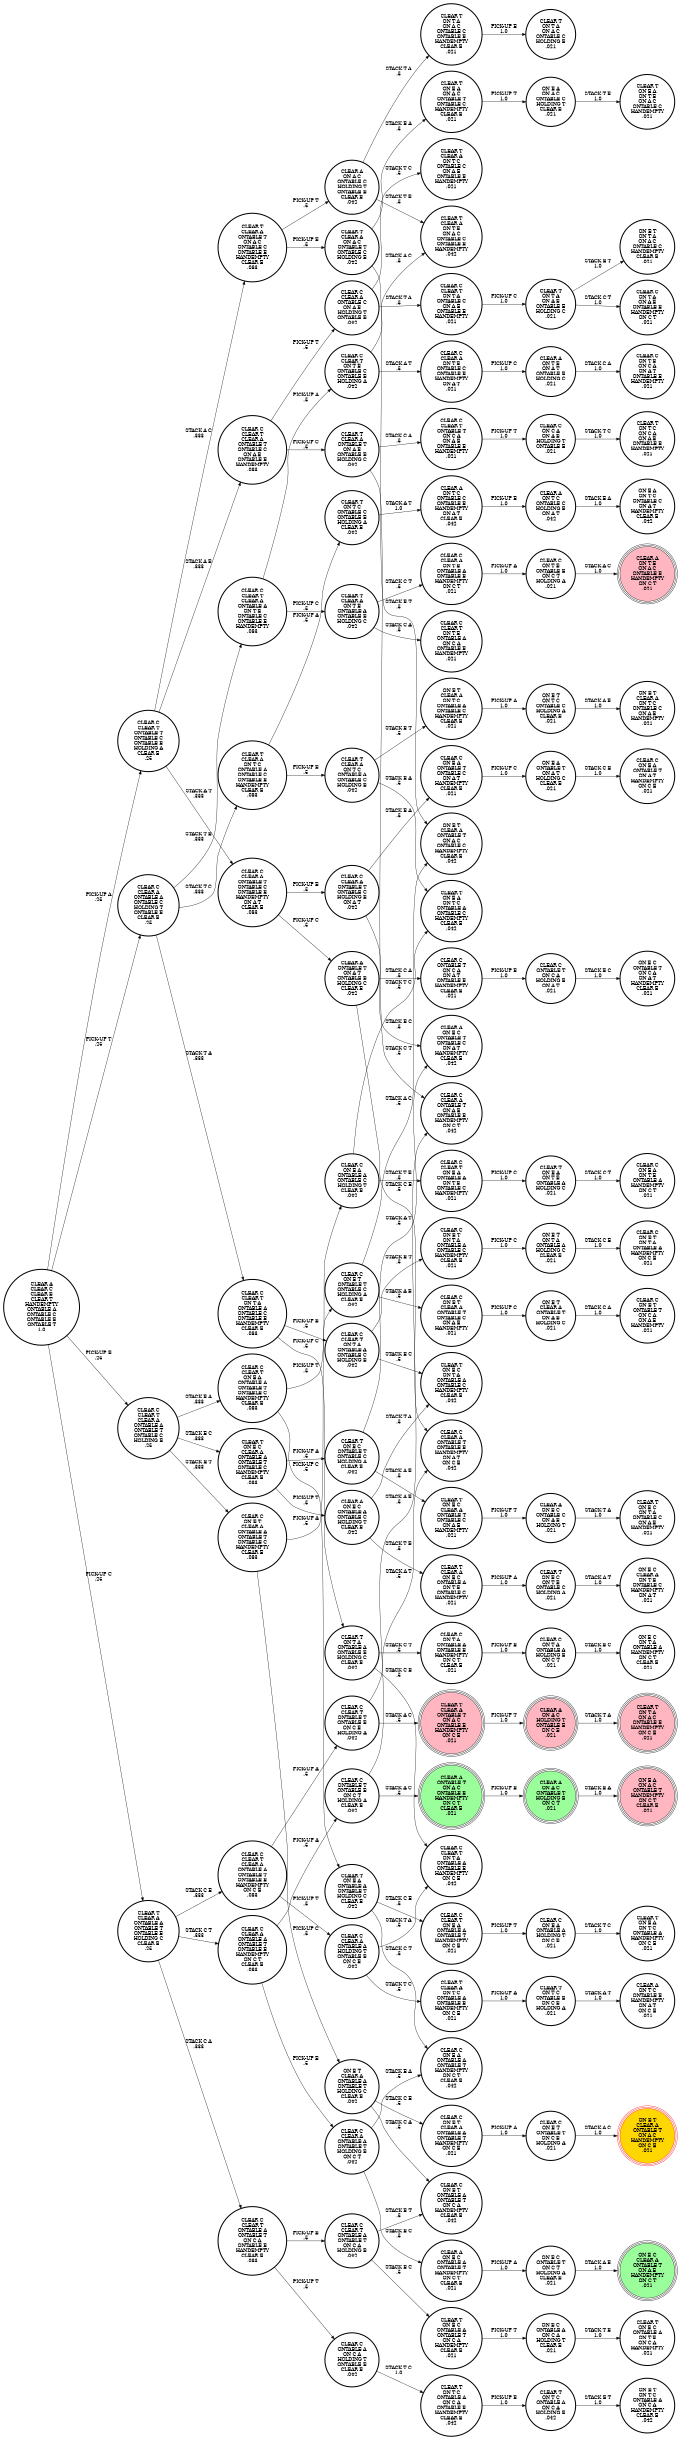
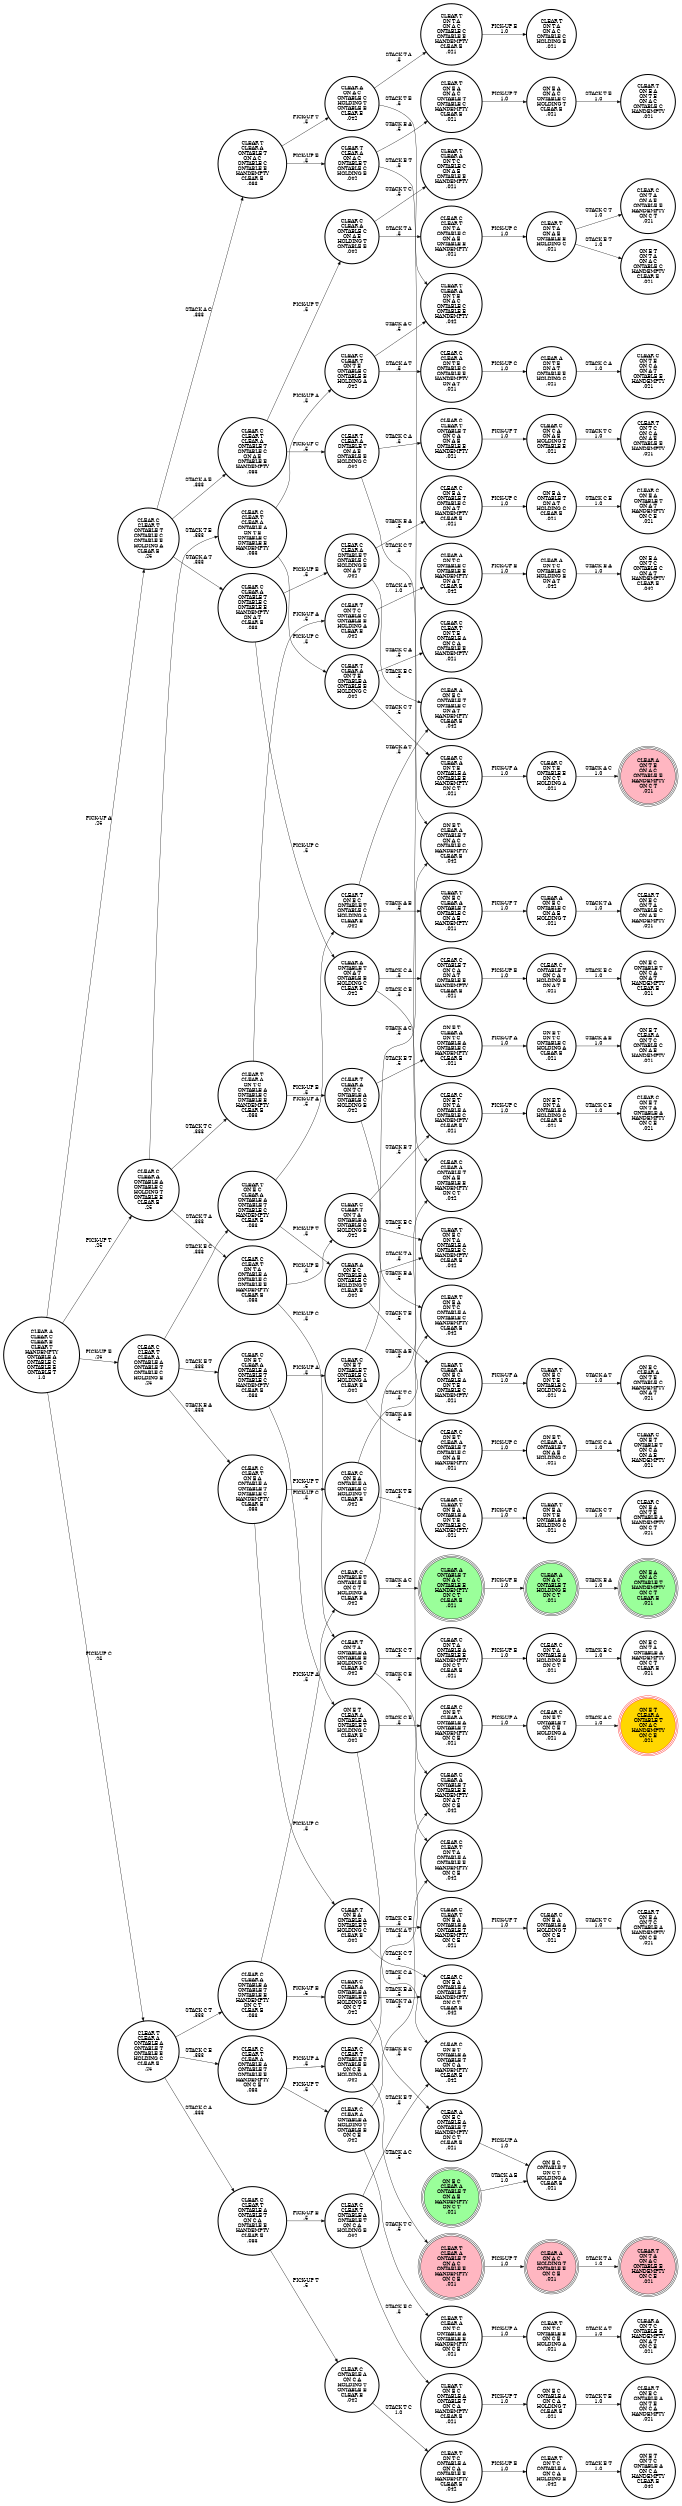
node "ON E A ON A C ONTABLE T HANDEMPTY ON C T CLEAR E .021": fillcolor lightpink -> palegreen1
edge "ON E C ONTABLE T ON C T HOLDING A CLEAR E .021" -> "ON E C CLEAR A ONTABLE T ON A E HANDEMPTY ON C T .021": reversed
